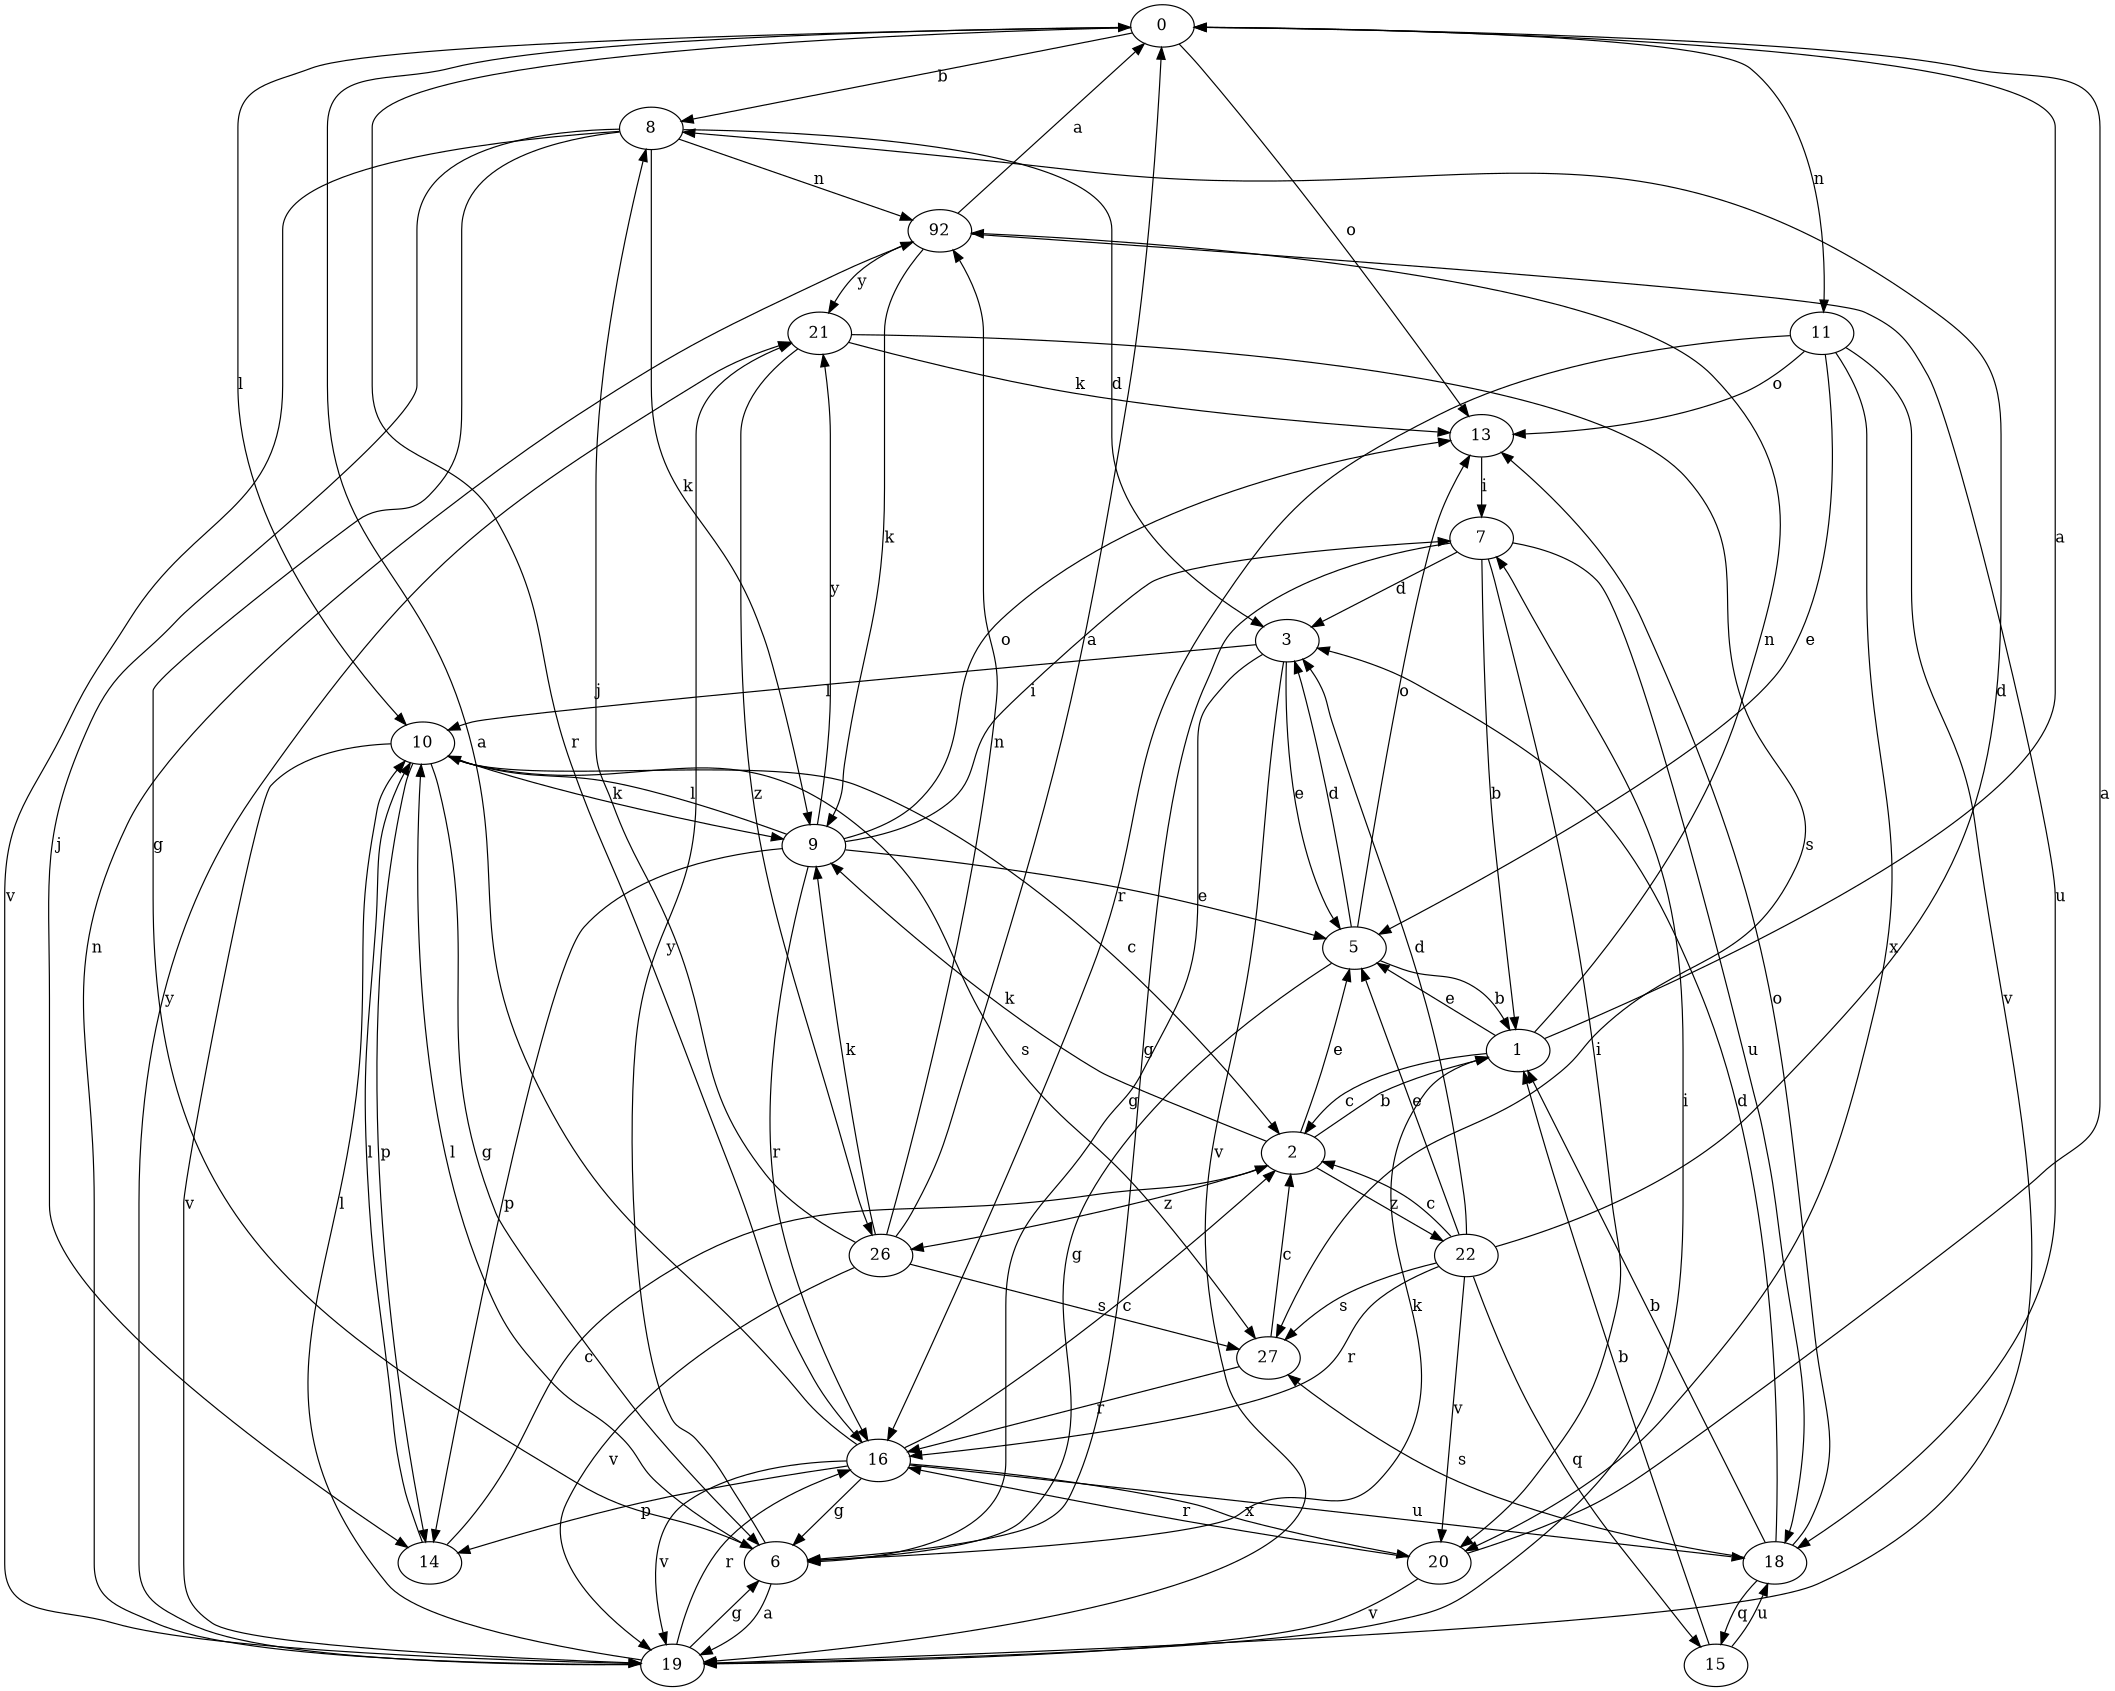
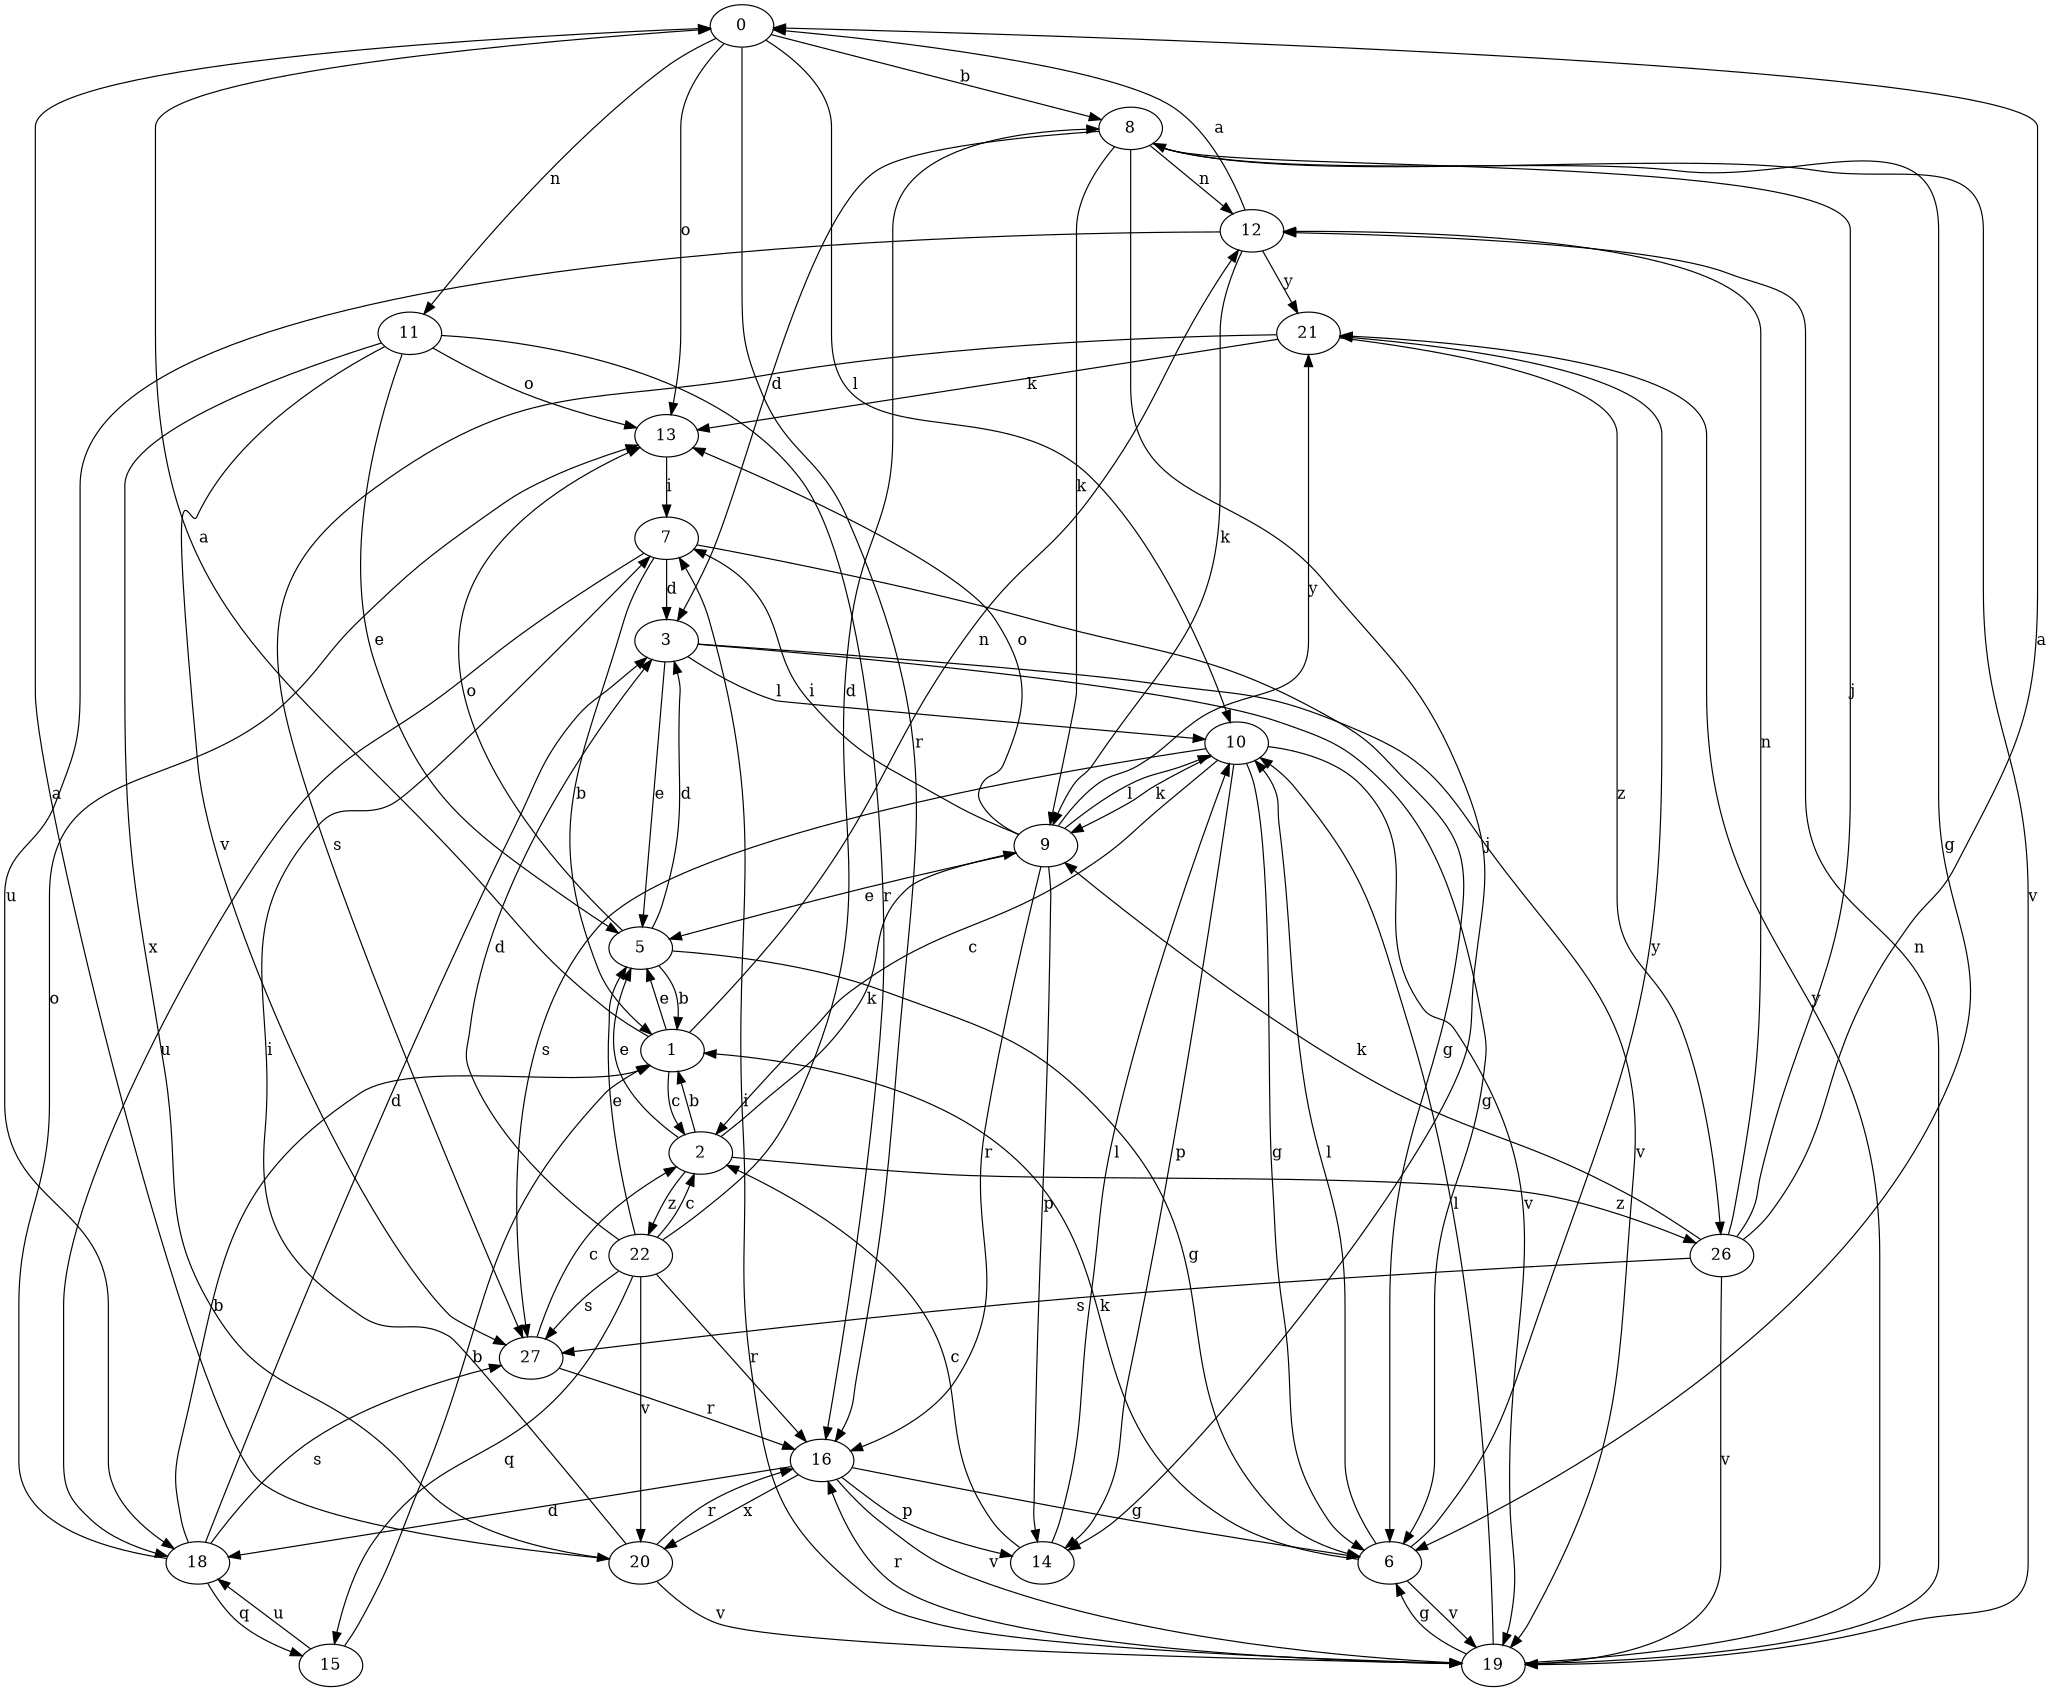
node "92": label "92" -> "12"
edge "16" -> "0": removed, label "a"
edge "7" -> "20": reversed
edge "16" -> "2": removed, label "c"
edge "16" -> "18": label "u" -> "d"
edge "11" -> "19": now "11" -> "27"
edge "6" -> "19": label "a" -> "v"
